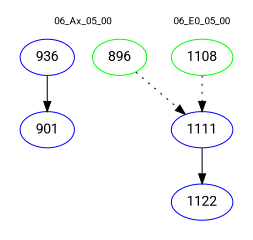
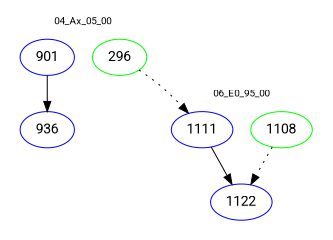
cluster "06_Ax_05_00": label "06_Ax_05_00" -> "04_Ax_05_00"
cluster "06_E0_05_00": label "06_E0_05_00" -> "06_E0_95_00"
node "896": label "896" -> "296"
edge "936" -> "901": reversed
edge "1108" -> "1111": now "1108" -> "1122"
